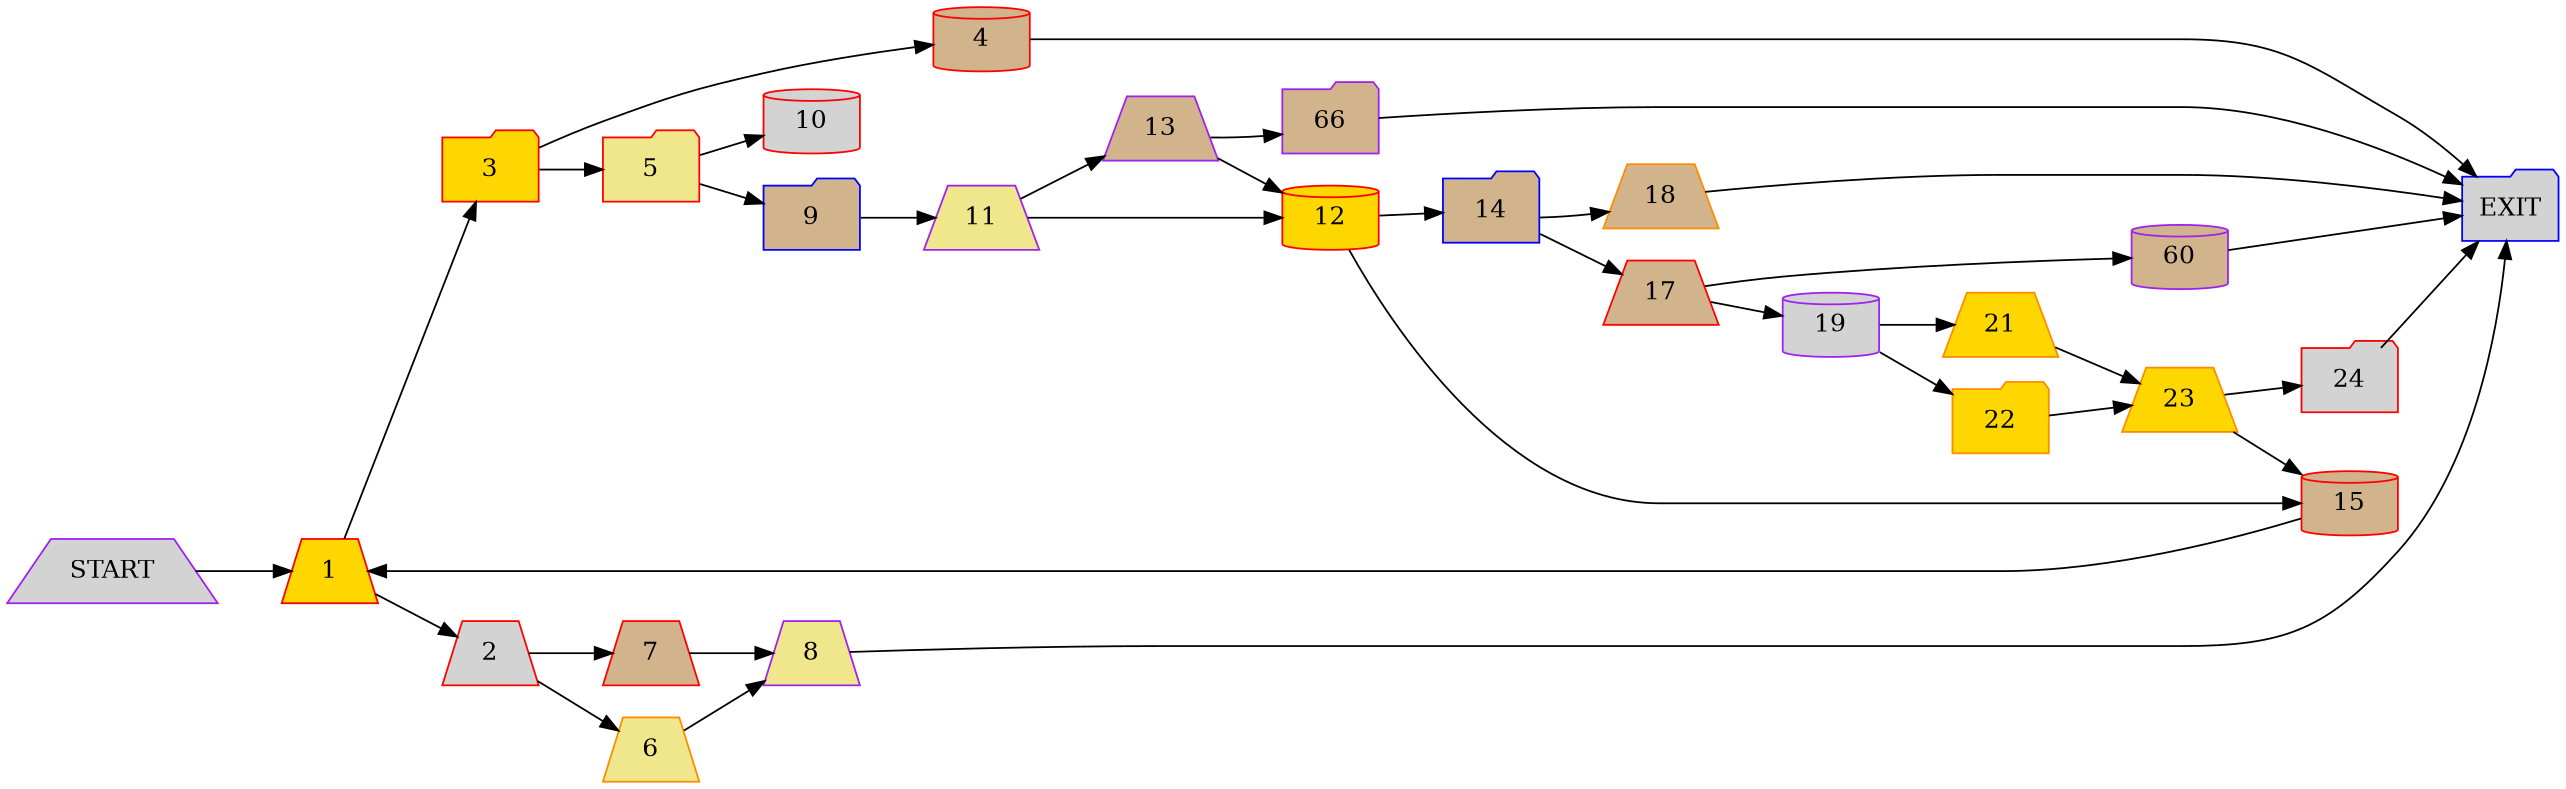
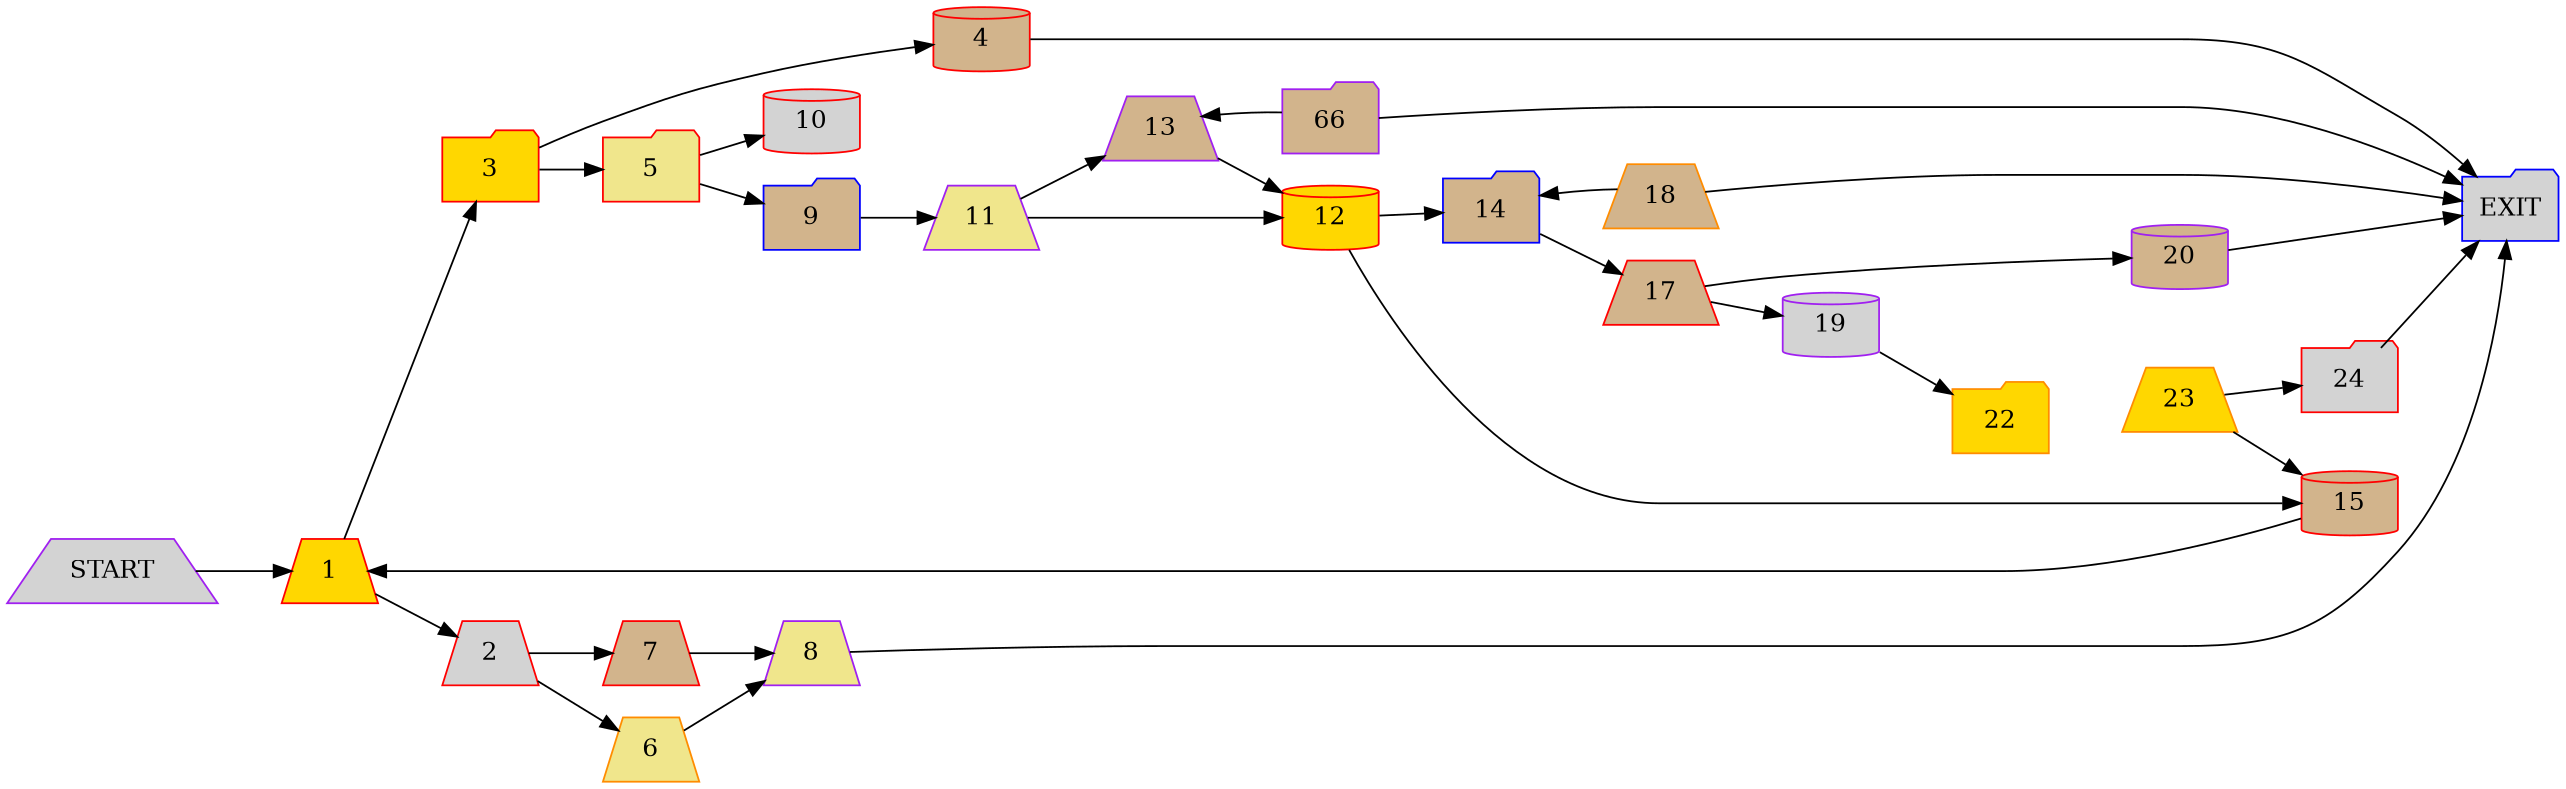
edge "13" -> "66": reversed
edge "14" -> "18": reversed
node "60": label "60" -> "20"
node "21": removed
edge "22" -> "23": removed
